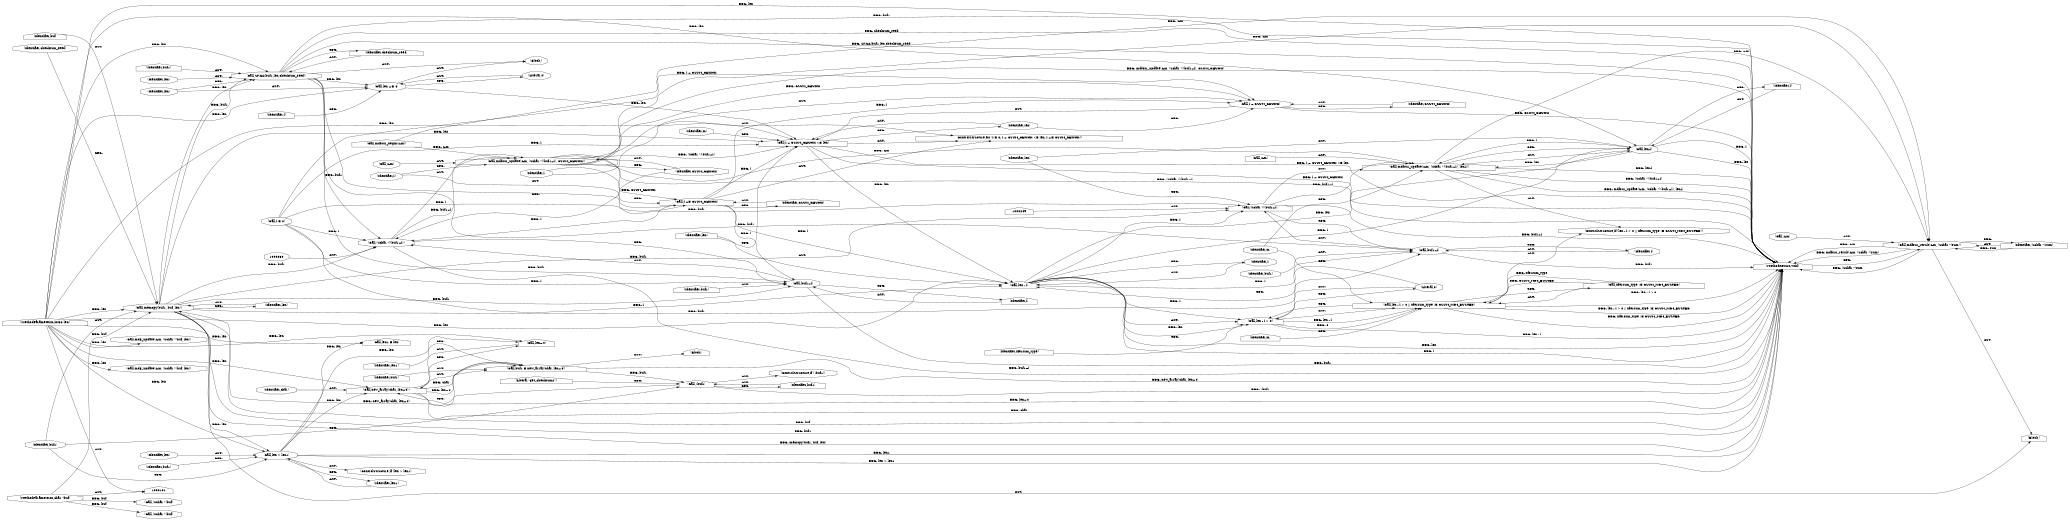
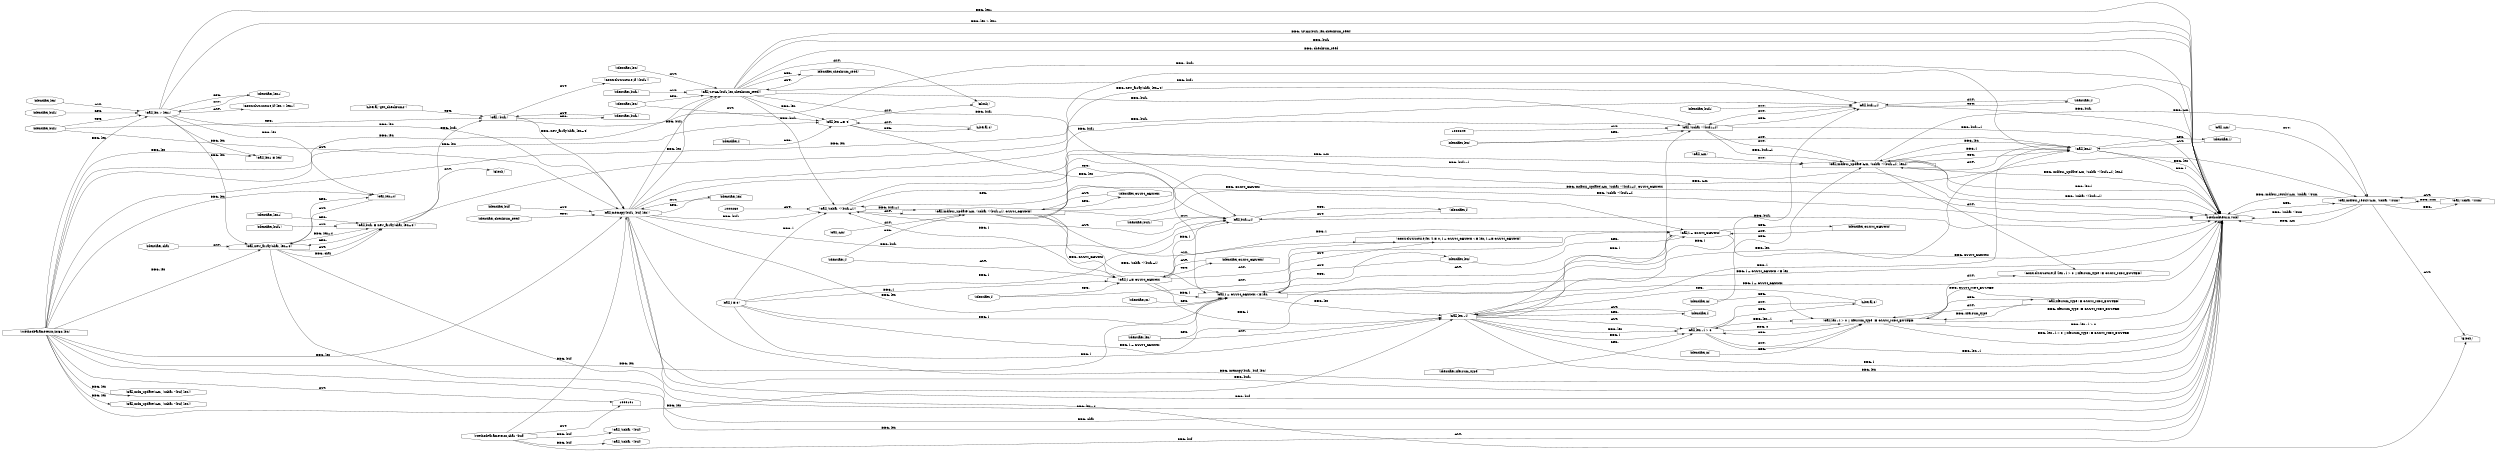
node "(Call,mdfour_begin(&m))": removed
node "(Call,i += CSUM_CHUNK)": shape house -> octagon
node "(Identifier,(uchar *)sum)": label "(Identifier,(uchar *)sum)" -> "(Call,(uchar *)sum)"
edge "(Call,memcpy(buf1, buf, len))" -> "(Call,len > len1)": reversed
edge "(MethodParameterIn,char *buf)" -> "(MethodReturn,void)": added, label "DDG: buf"
